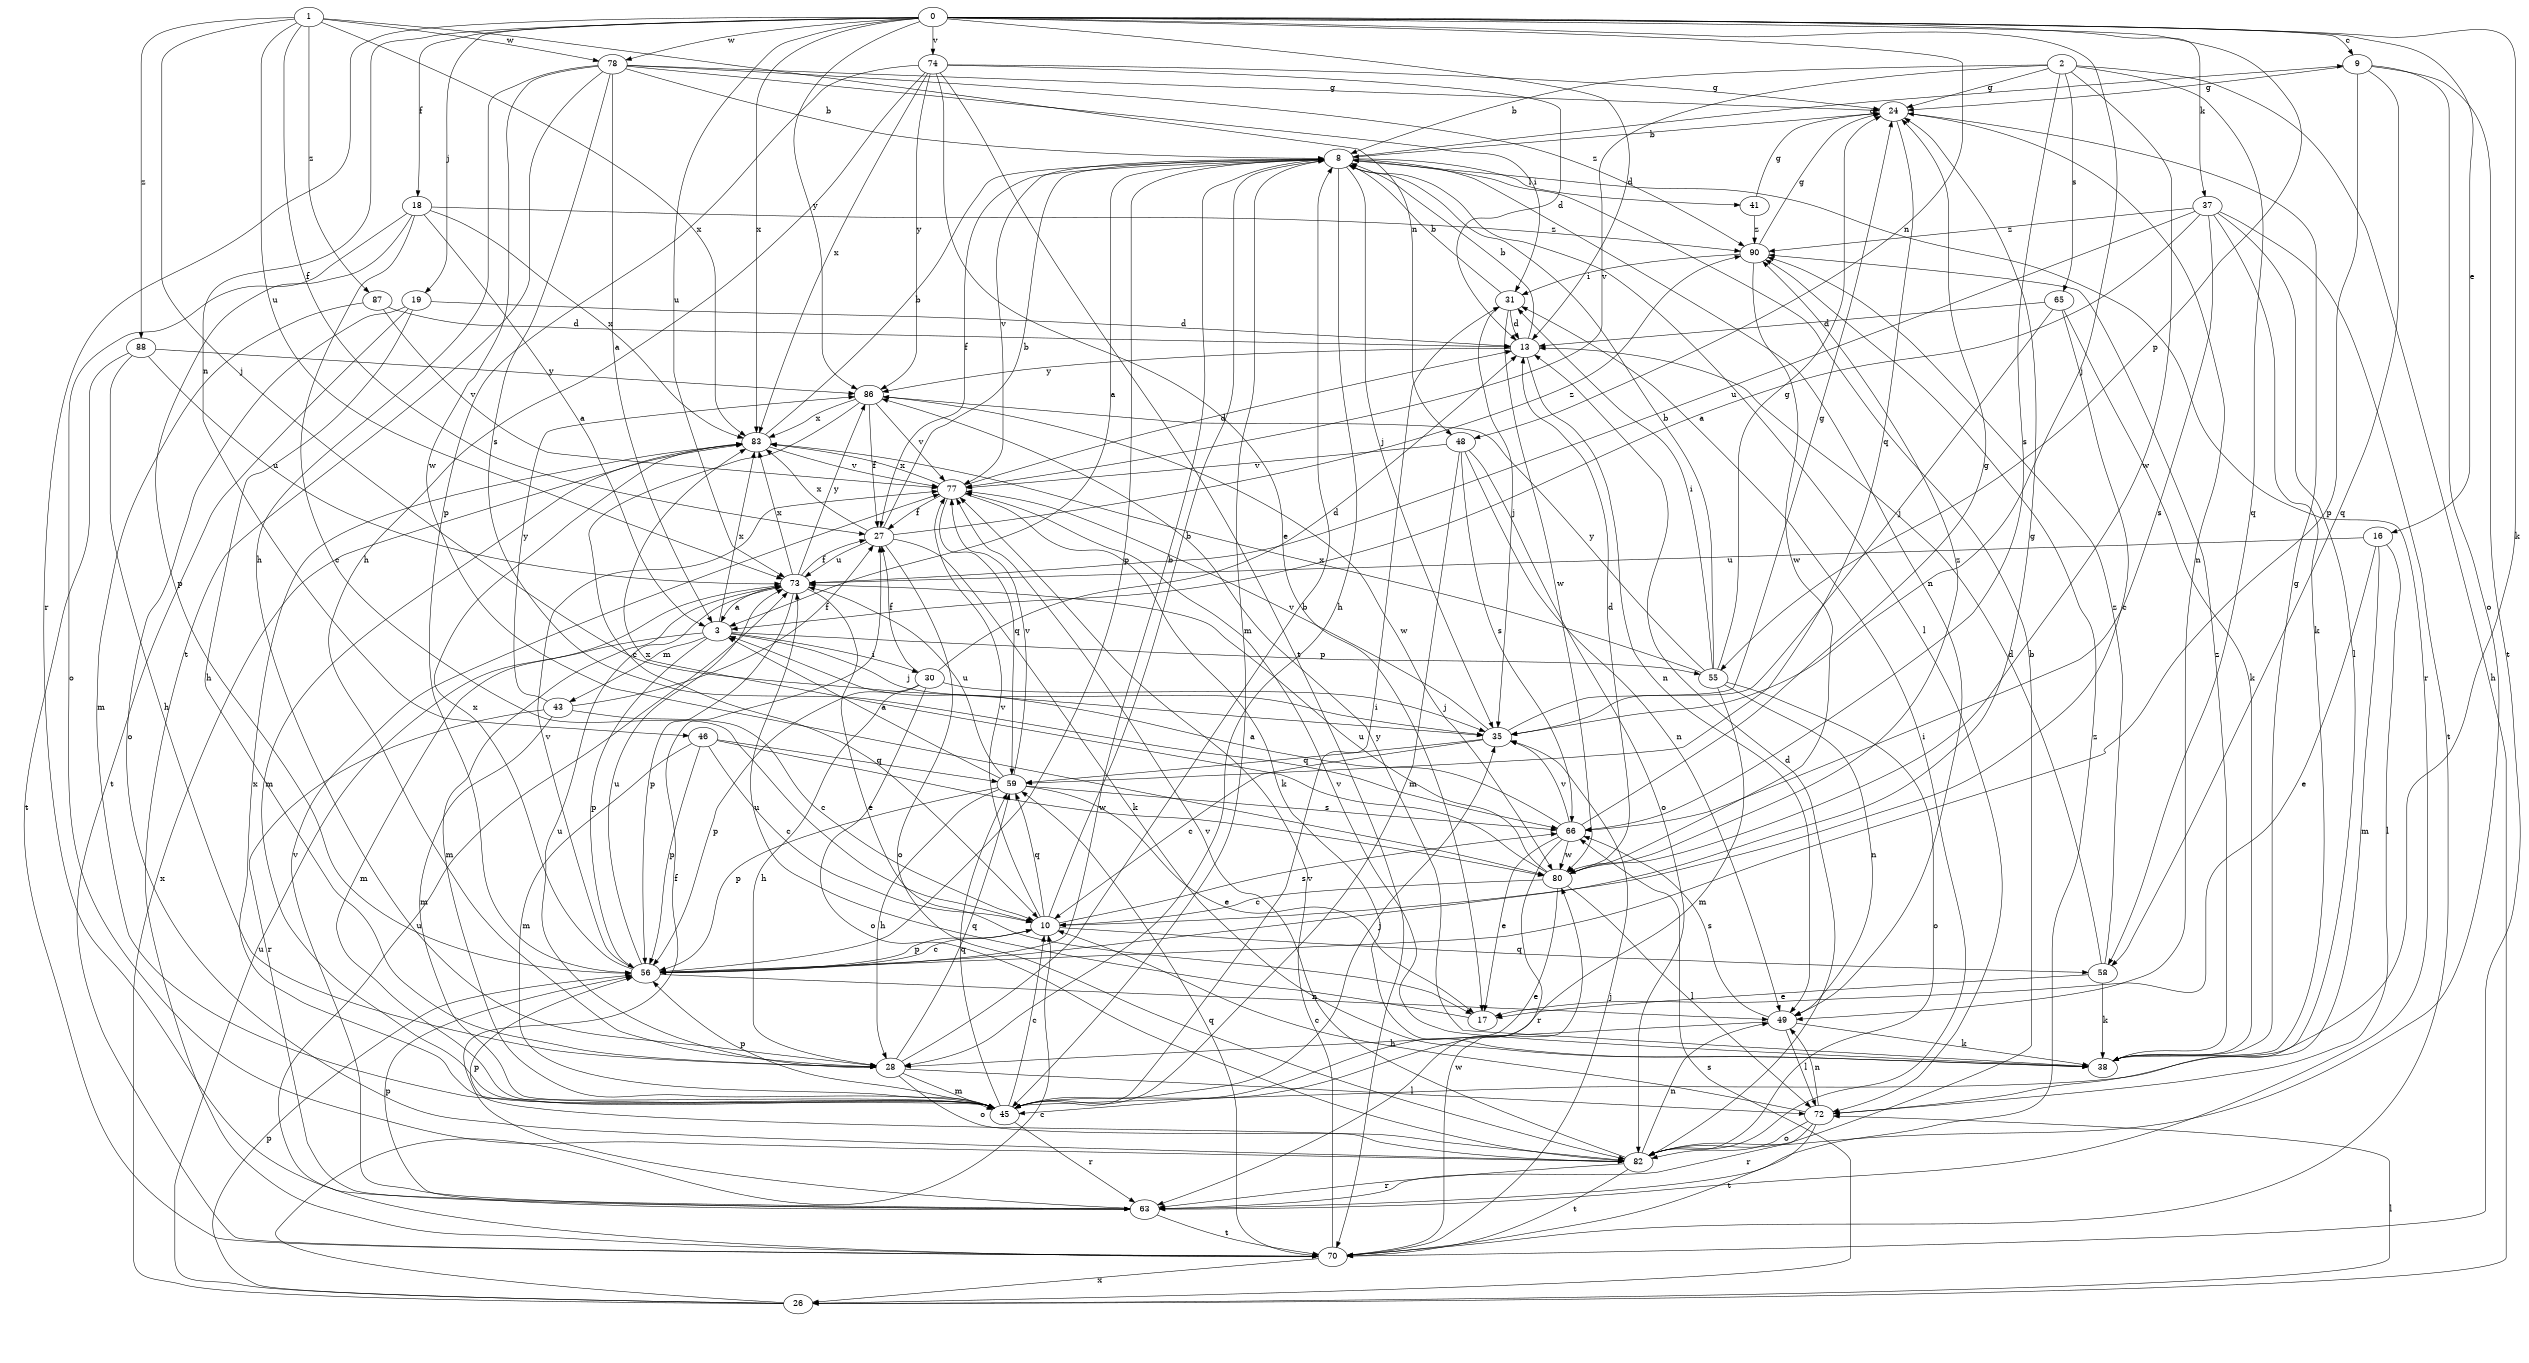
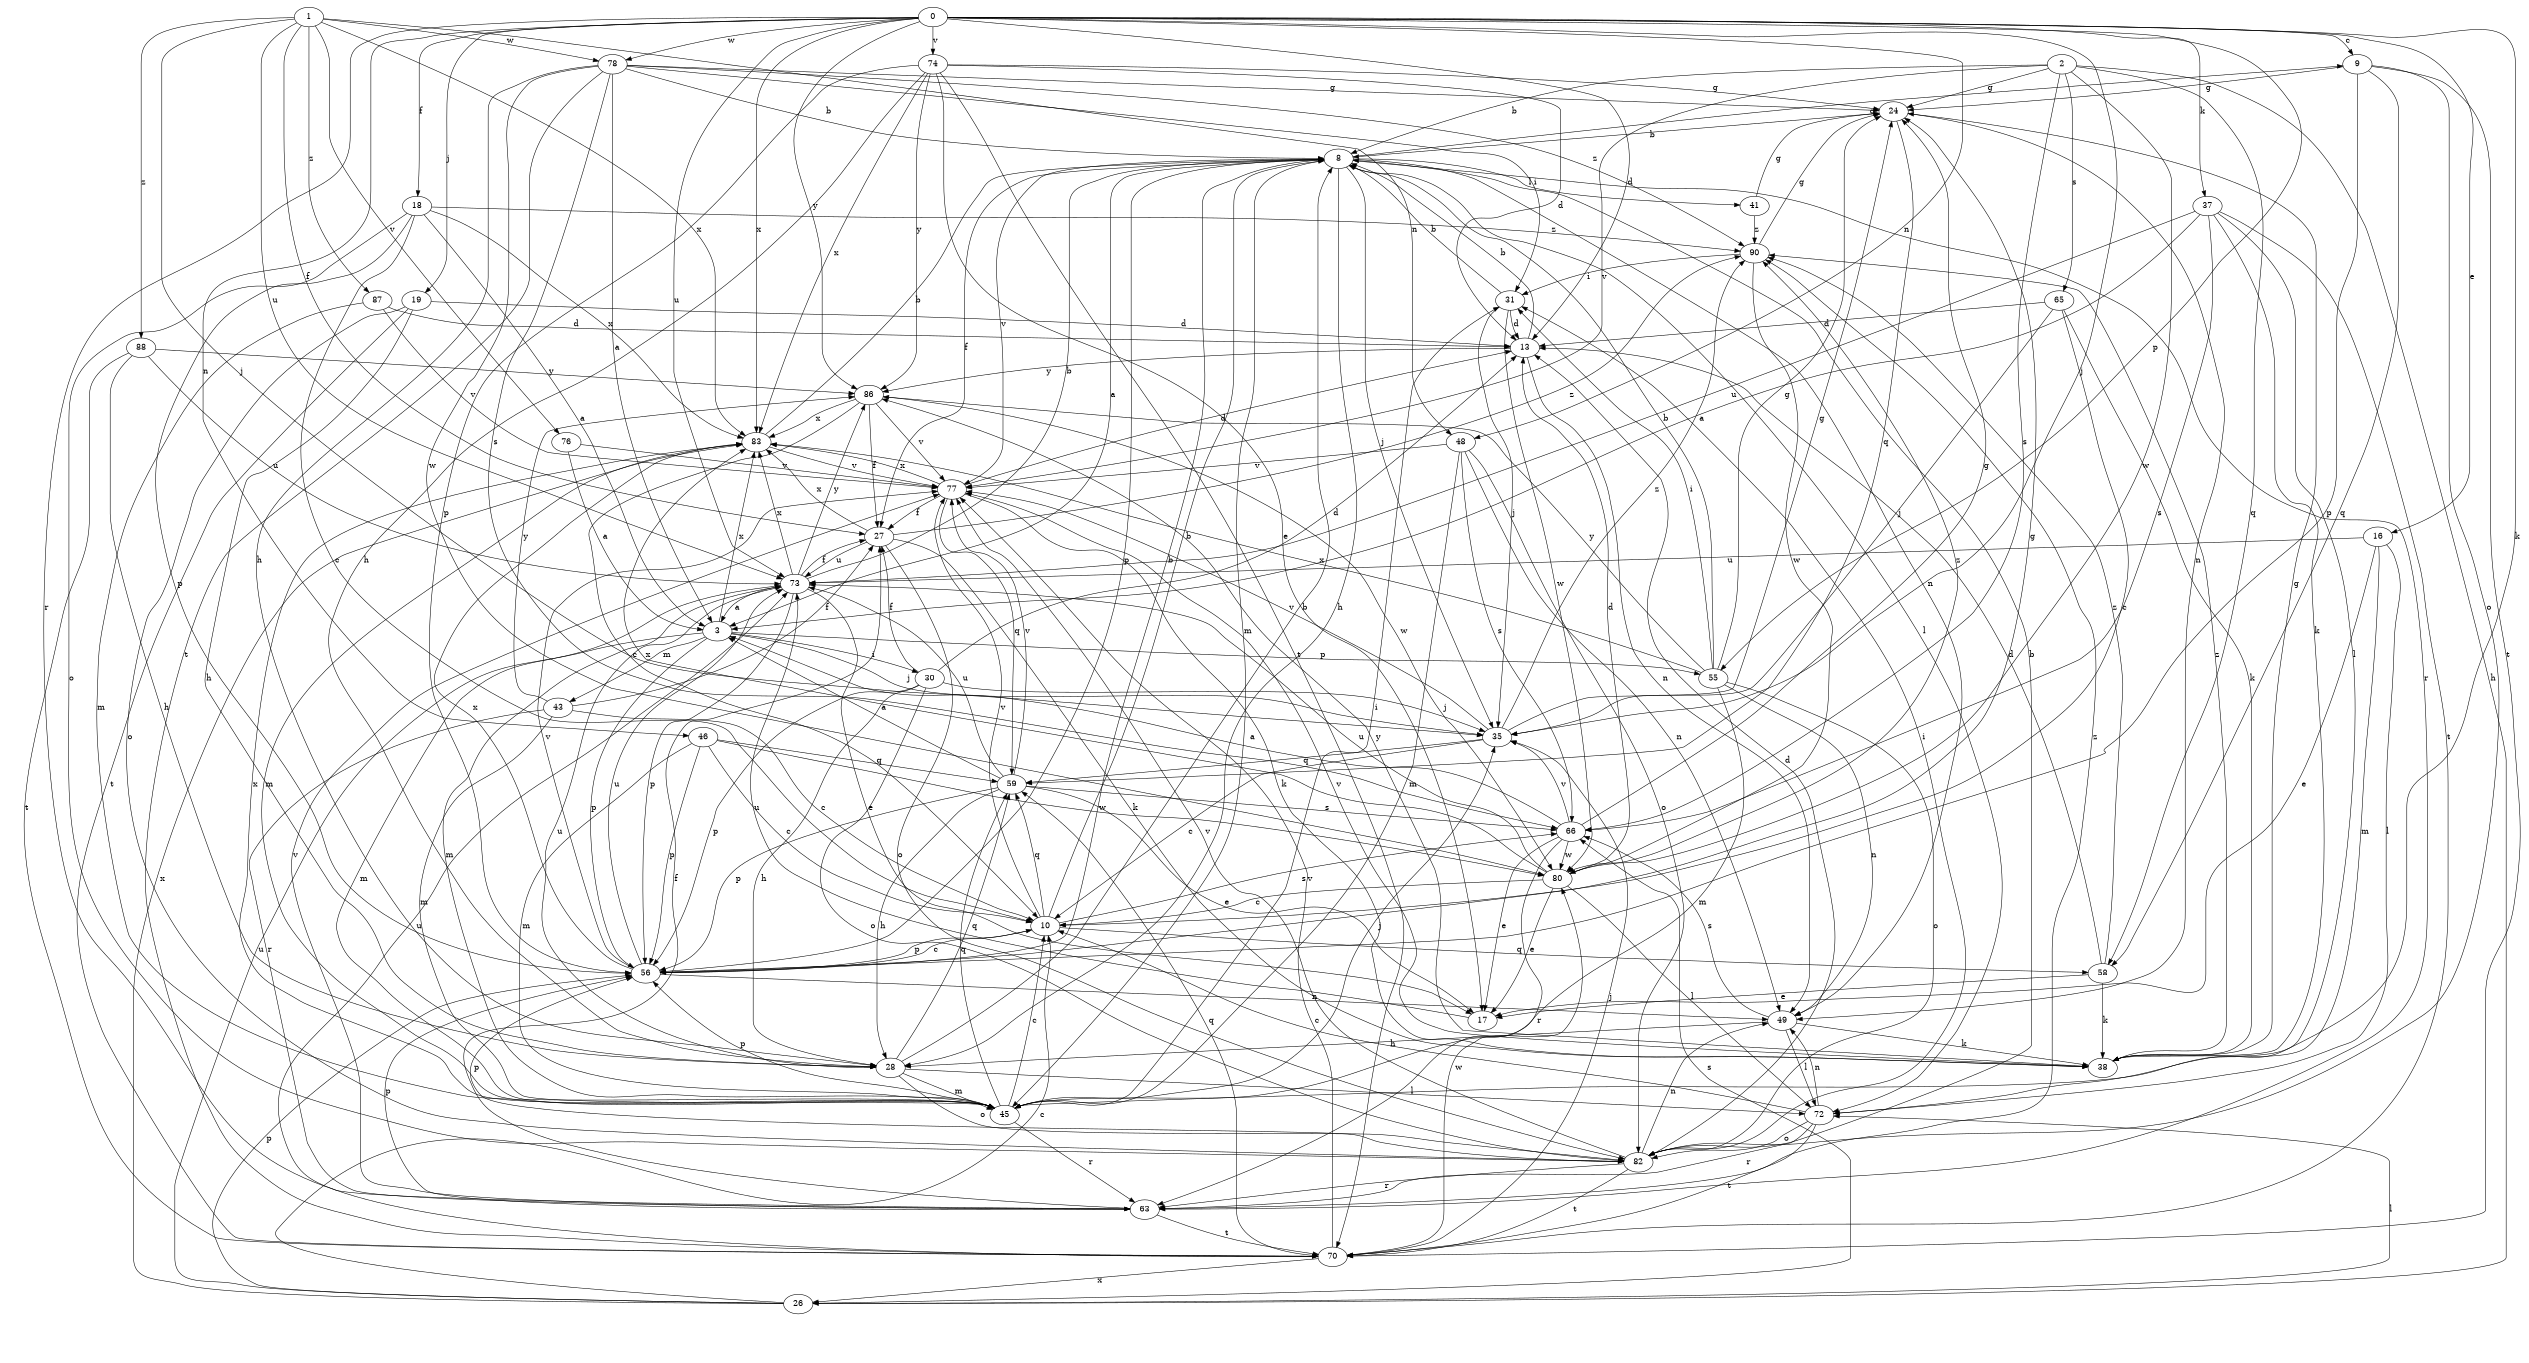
edge "37" -> "90": now "35" -> "90"
edge "27" -> "8": now "73" -> "8"
node "76": added
edge "80" -> "45": now "80" -> "17"
